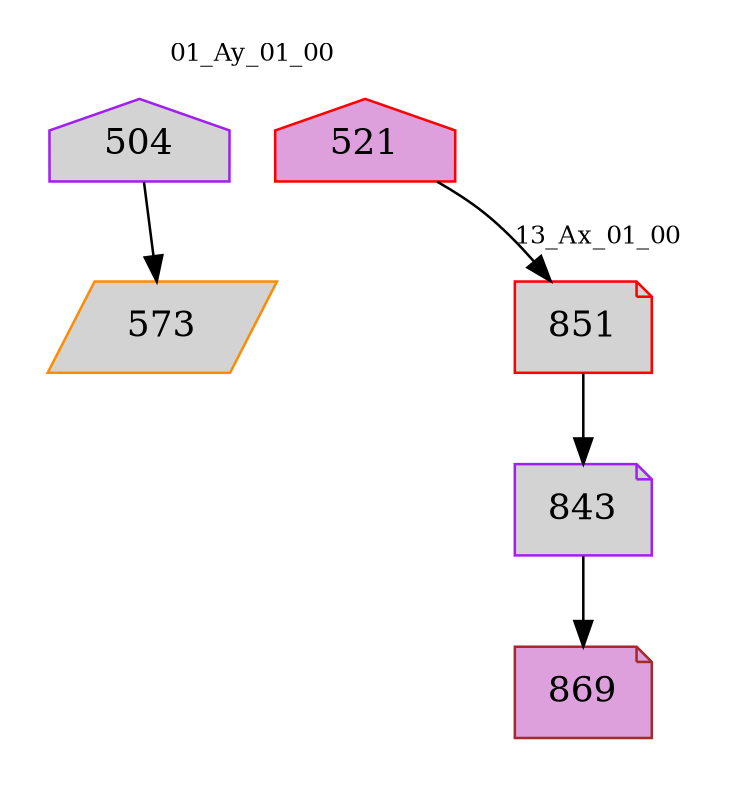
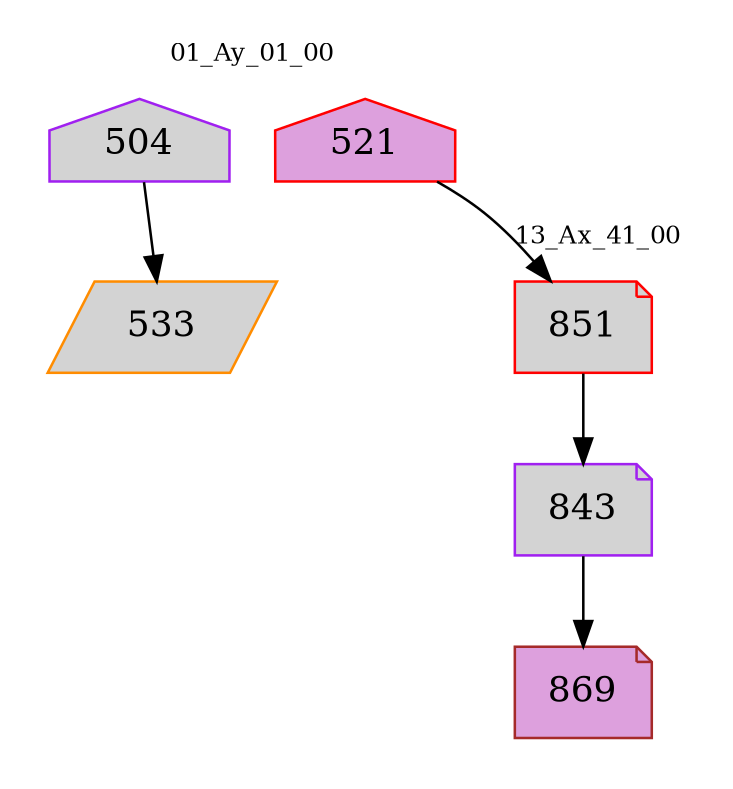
cluster "13_Ax_01_00": label "13_Ax_01_00" -> "13_Ax_41_00"
node "573": label "573" -> "533"
